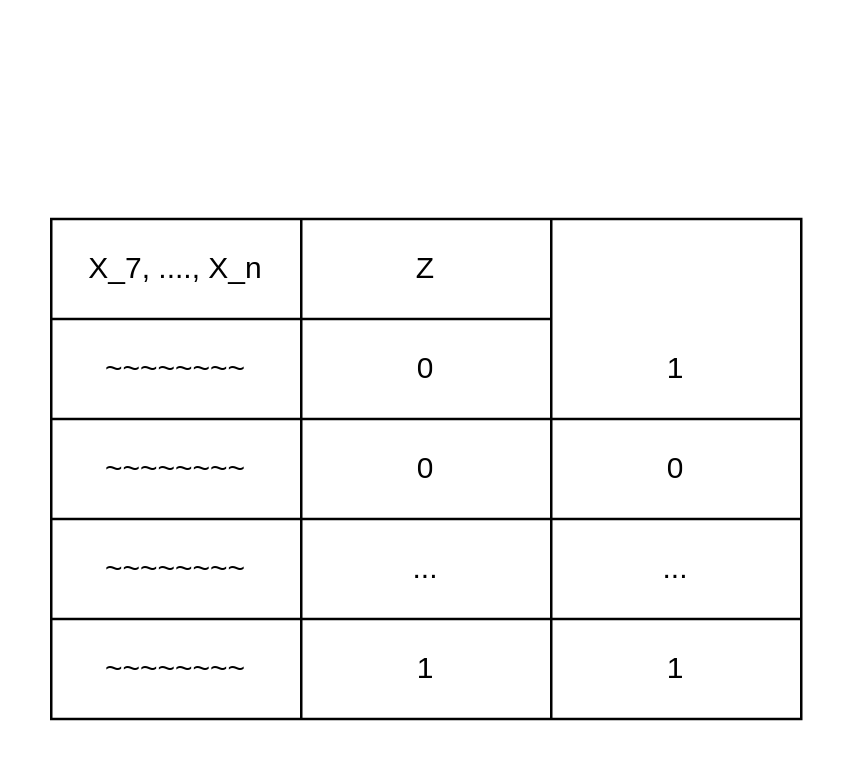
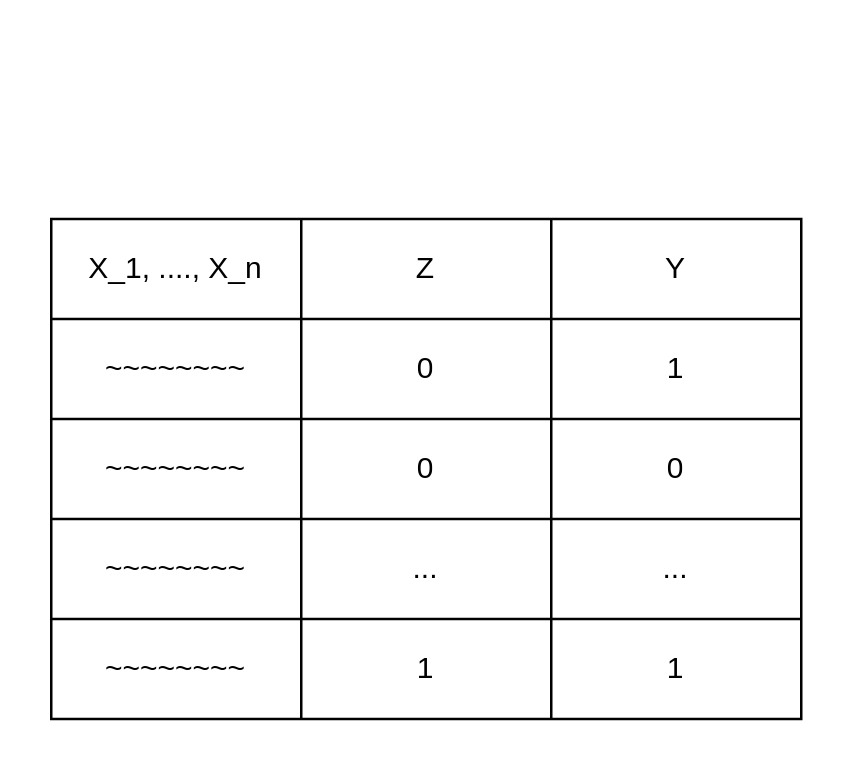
node "X_7, ...., X_n": label "X_7, ...., X_n" -> "X_1, ...., X_n"
node "Y": added
